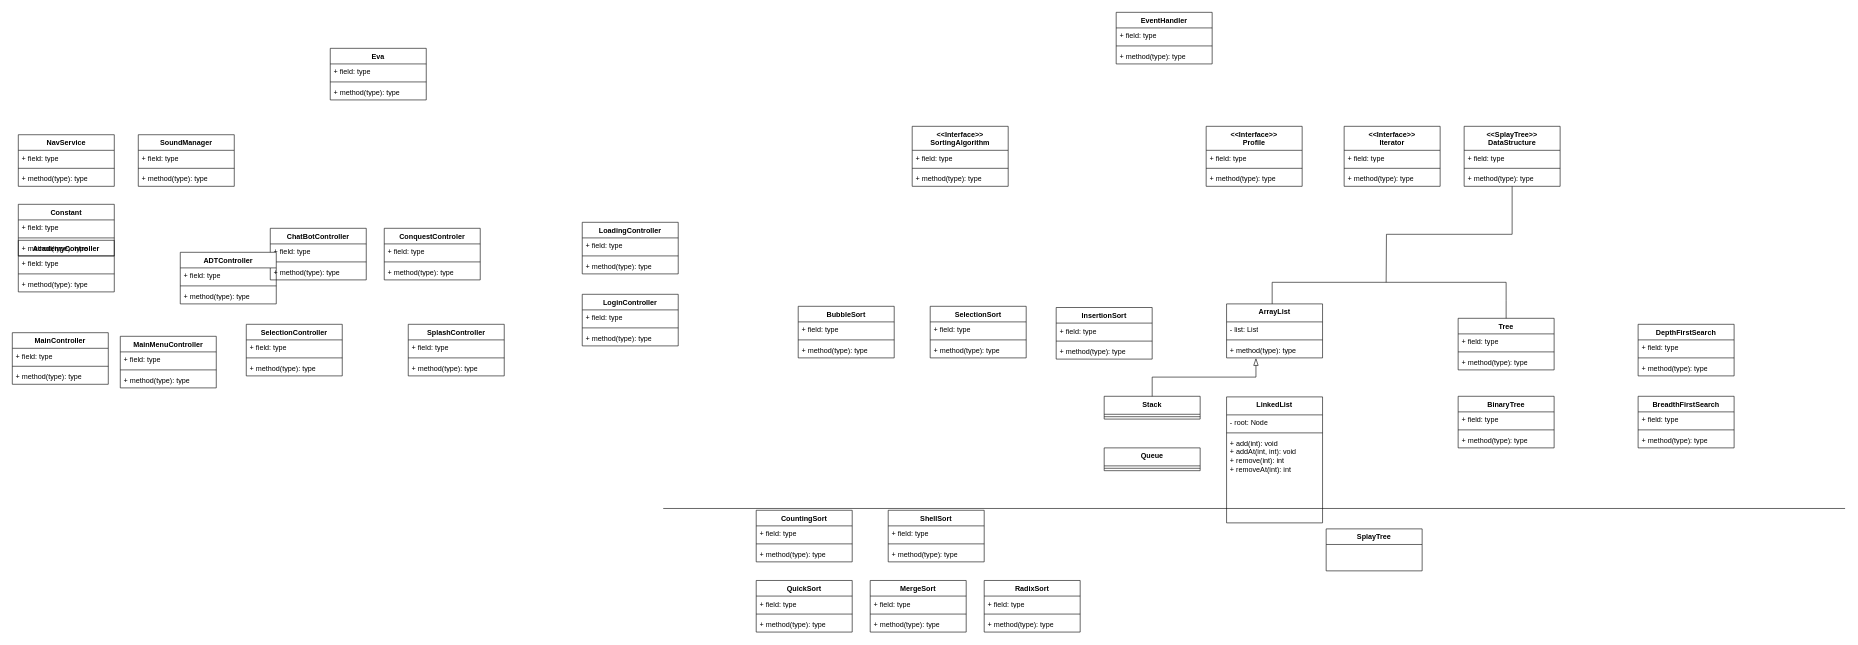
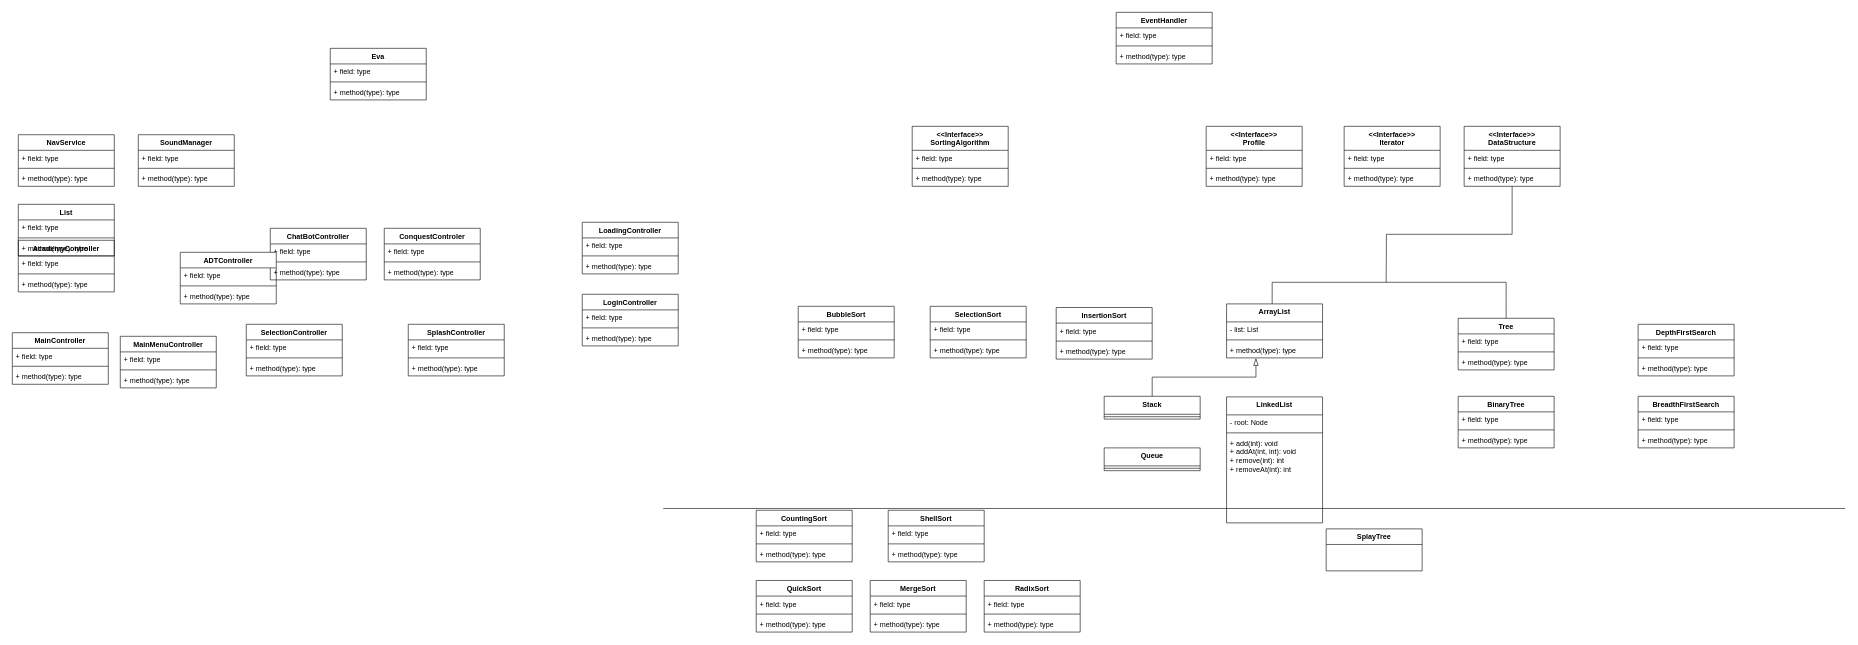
node "<<SplayTree>> DataStructure": label "<<SplayTree>> DataStructure" -> "<<Interface>> DataStructure"
node "Constant": label "Constant" -> "List"
